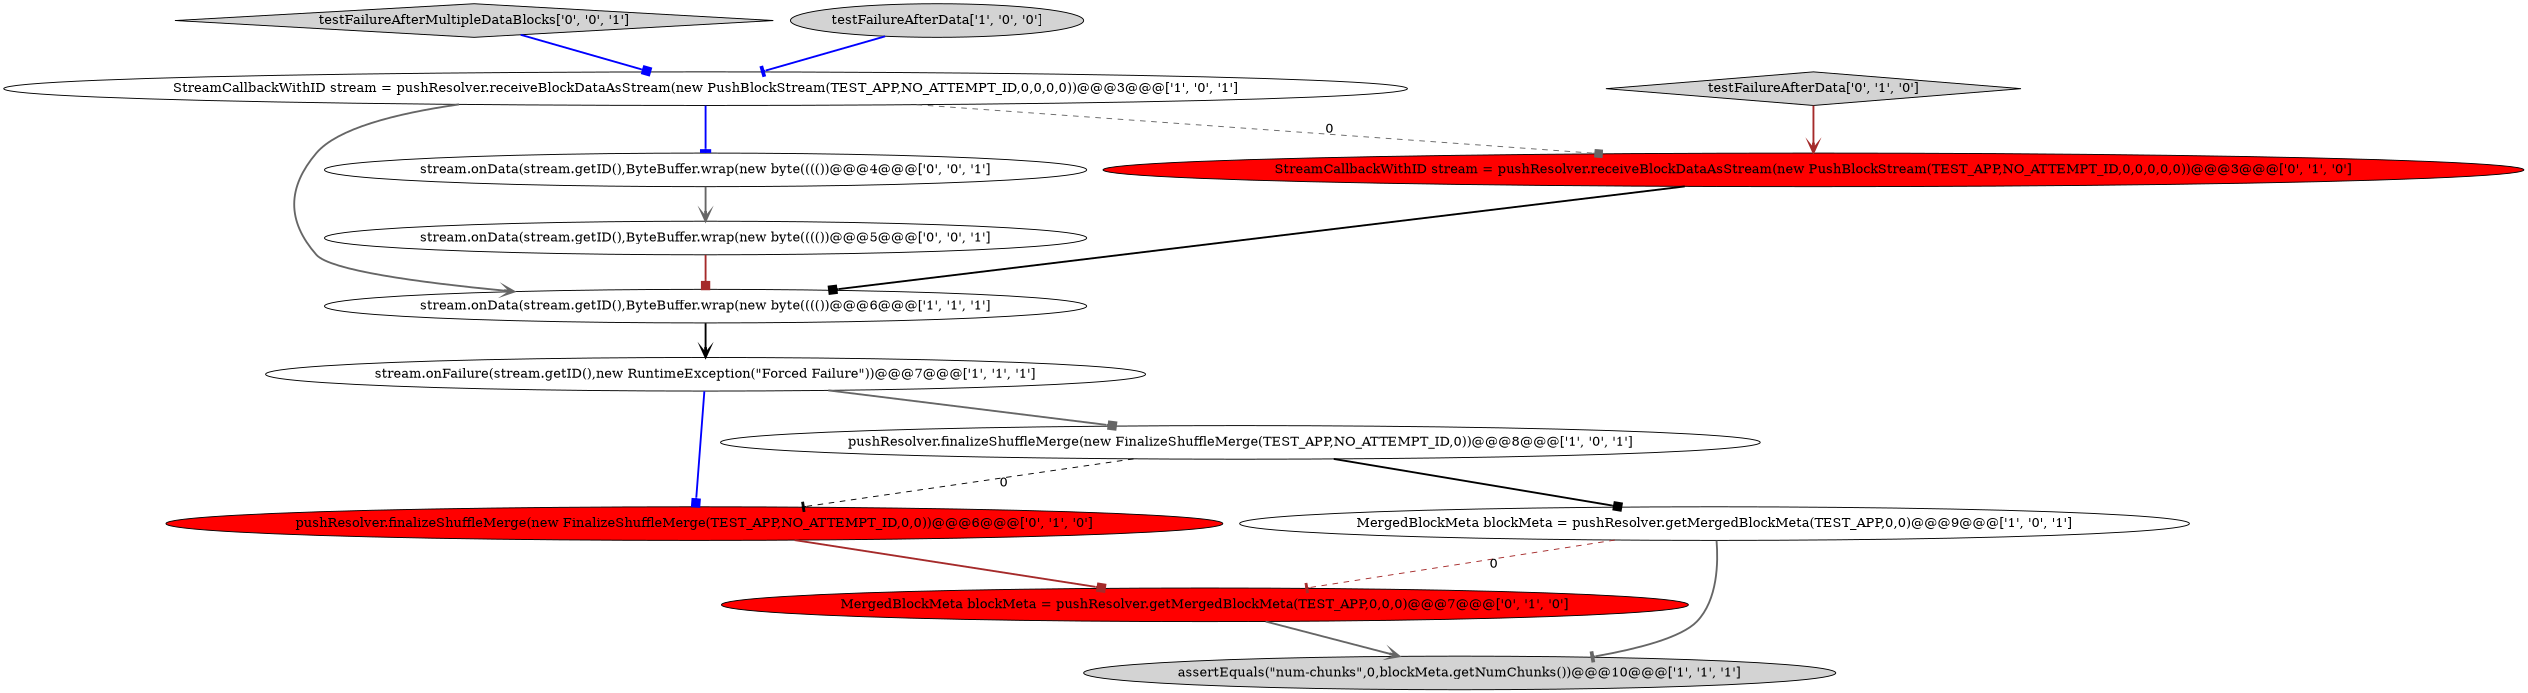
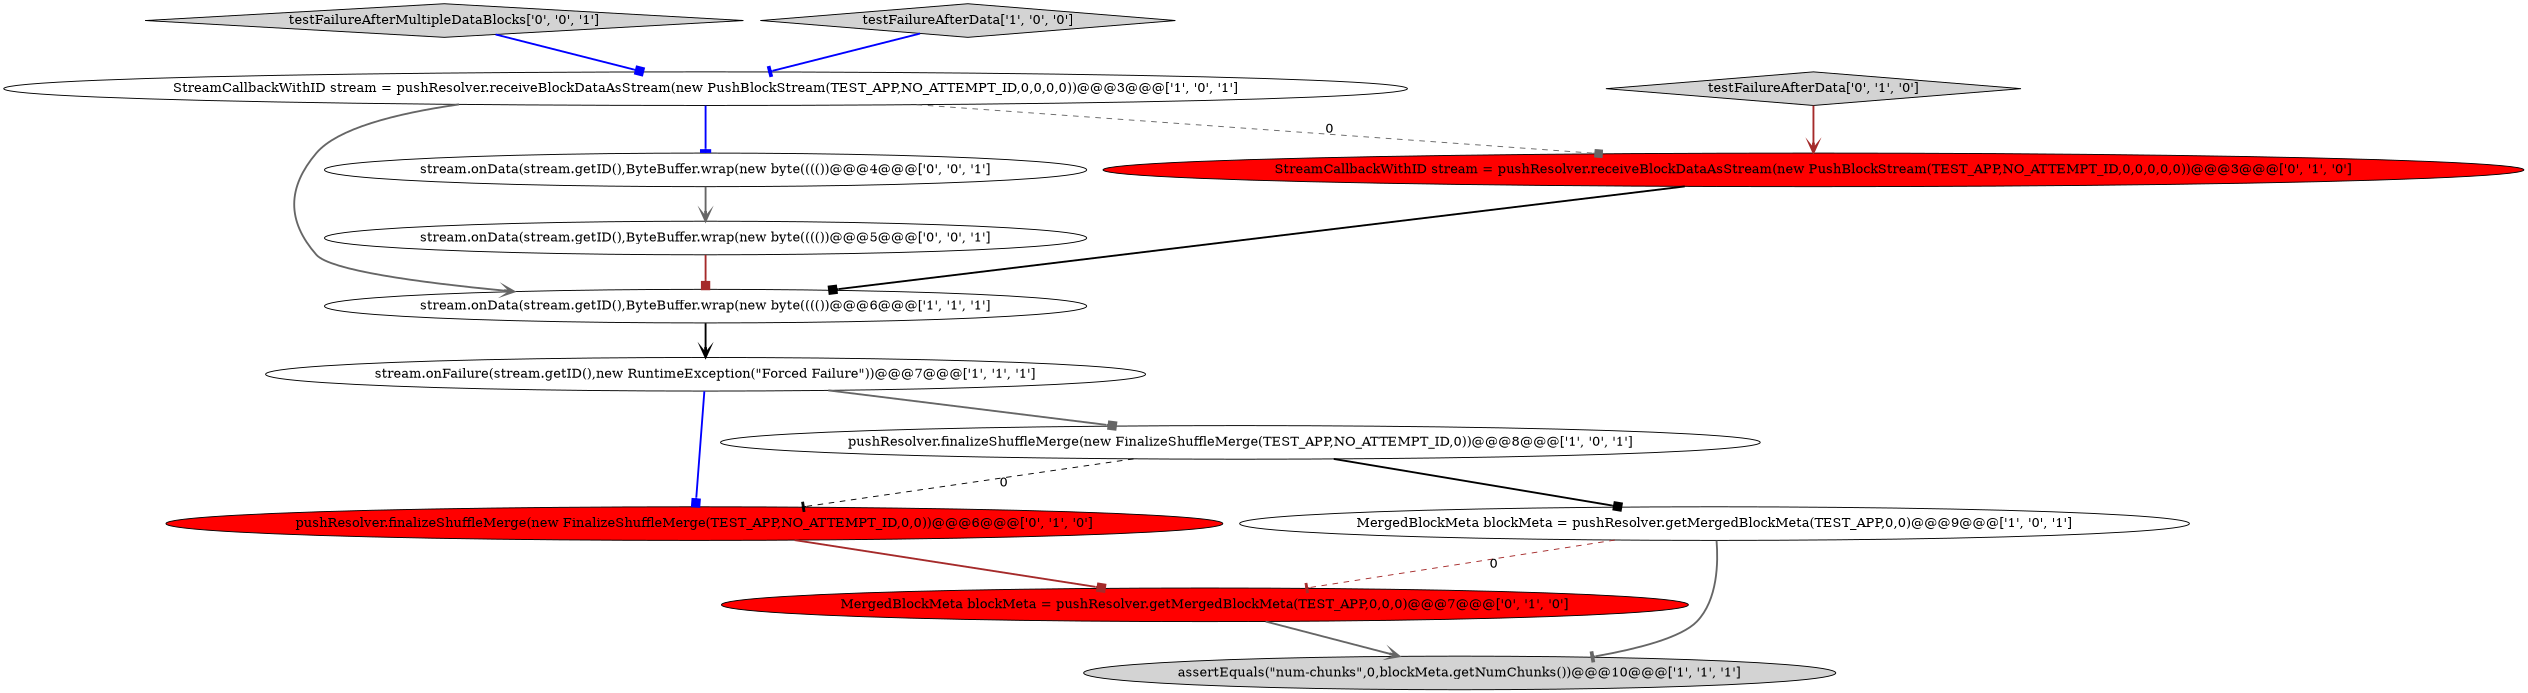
node "testFailureAfterData['1', '0', '0']": shape ellipse -> diamond
